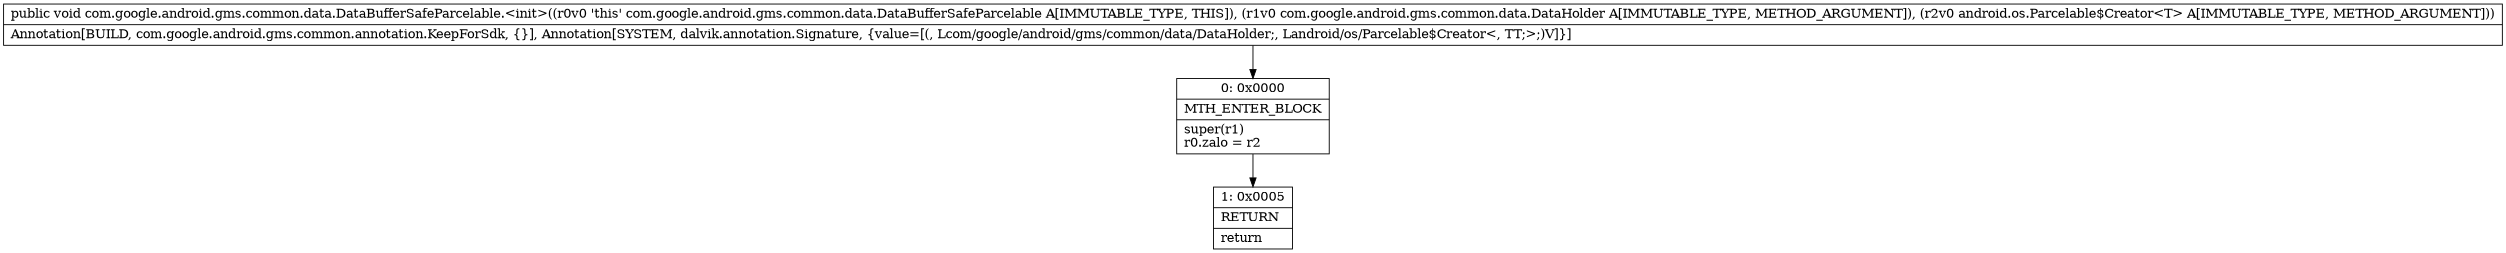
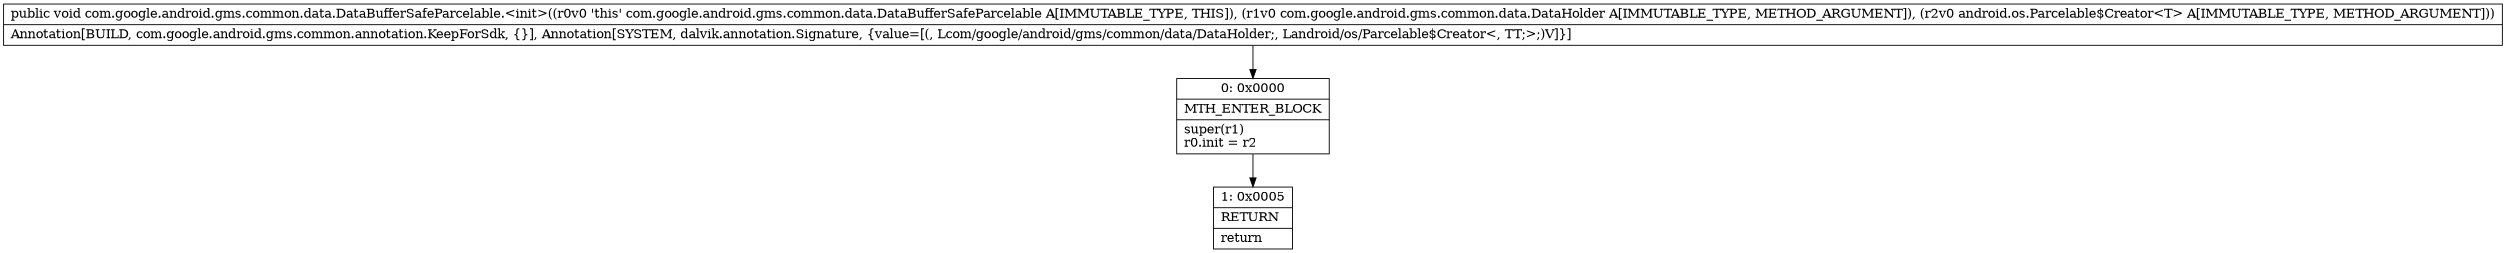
node "0: 0x0000": text "r0.zalo = r2" -> "r0.init = r2"
